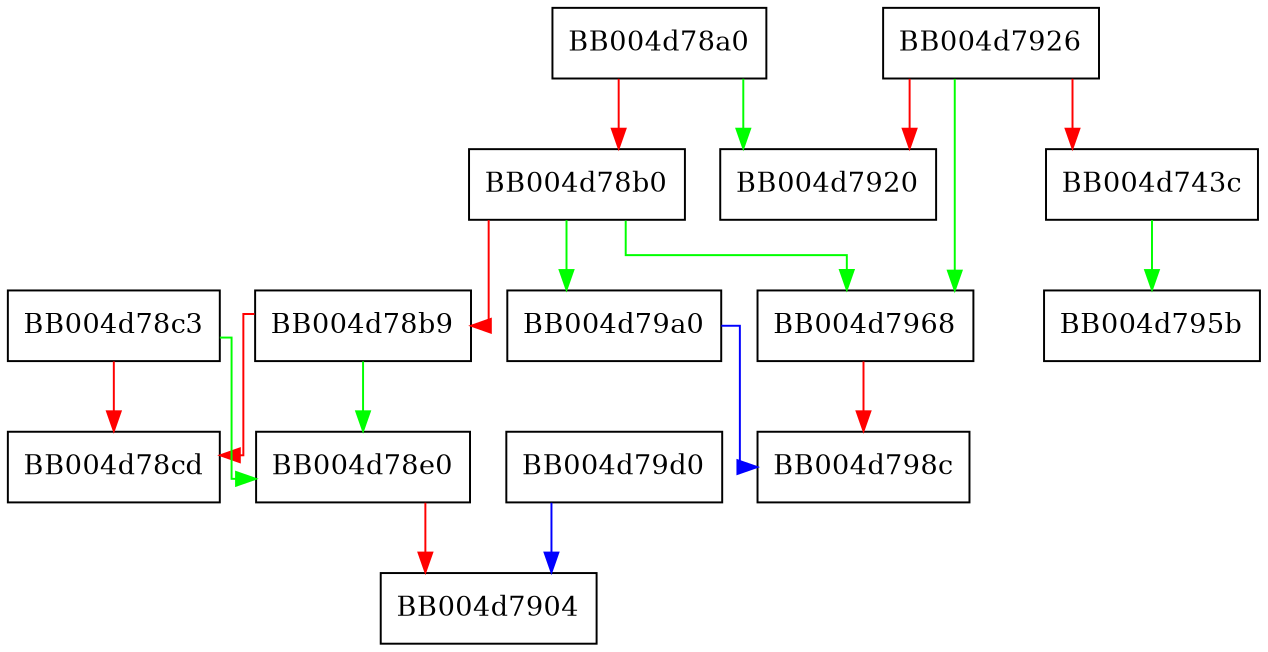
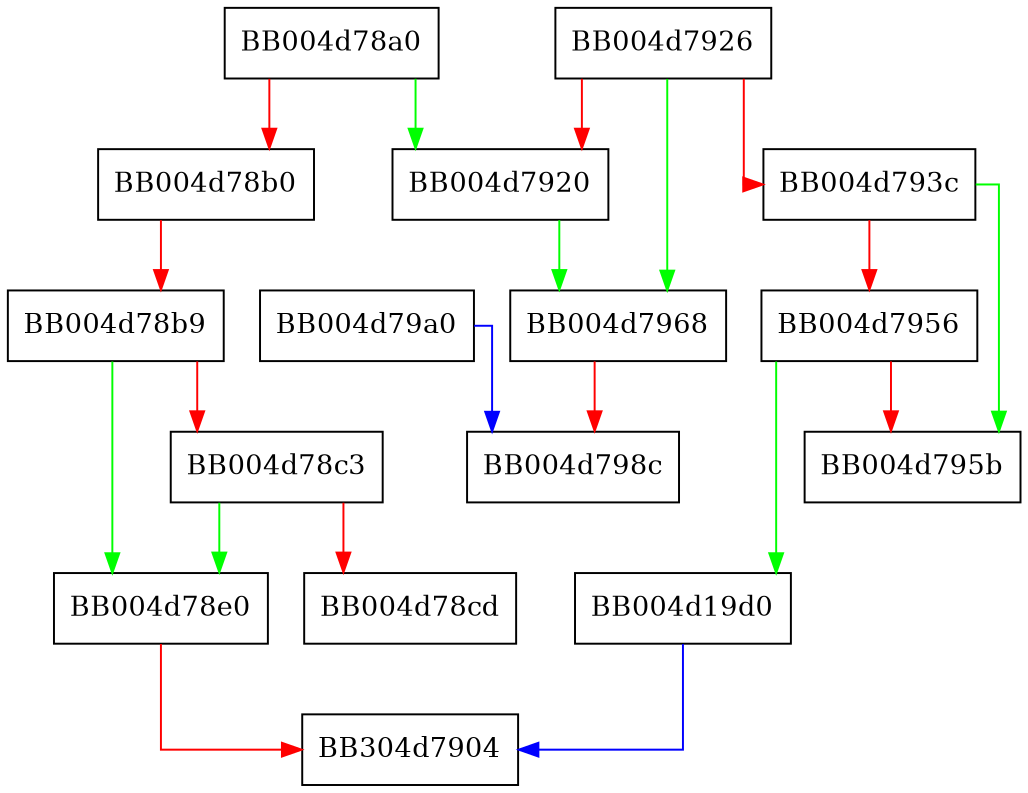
node "BB004d743c": label "BB004d743c" -> "BB004d793c"
edge "BB004d78b0" -> "BB004d79a0": removed
edge "BB004d78b0" -> "BB004d7968": now "BB004d7920" -> "BB004d7968"
node "BB004d7956": added
edge "BB004d78b9" -> "BB004d78cd": now "BB004d78b9" -> "BB004d78c3"
node "BB004d79d0": label "BB004d79d0" -> "BB004d19d0"
node "BB004d7904": label "BB004d7904" -> "BB304d7904"
